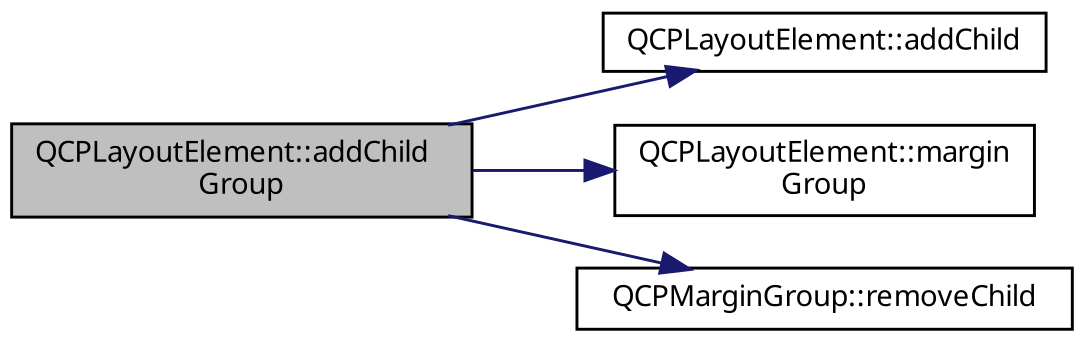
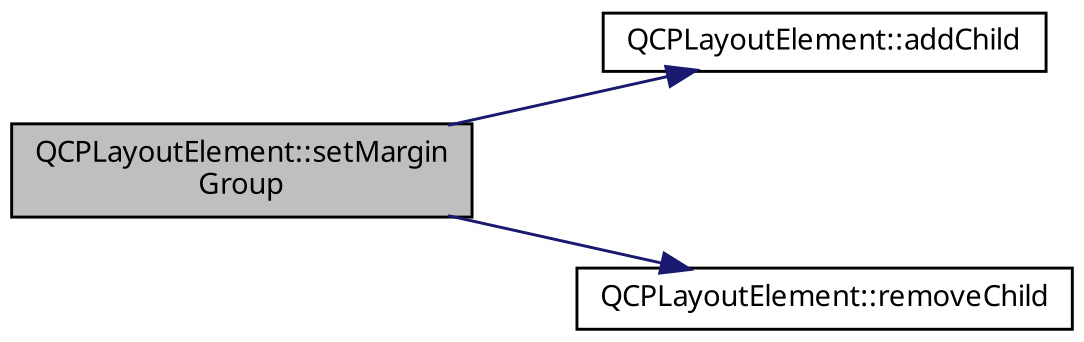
node "QCPLayoutElement::addChild Group": label "QCPLayoutElement::addChild Group" -> "QCPLayoutElement::setMargin Group"
node "QCPLayoutElement::margin Group": removed
node "QCPMarginGroup::removeChild": label "QCPMarginGroup::removeChild" -> "QCPLayoutElement::removeChild"
